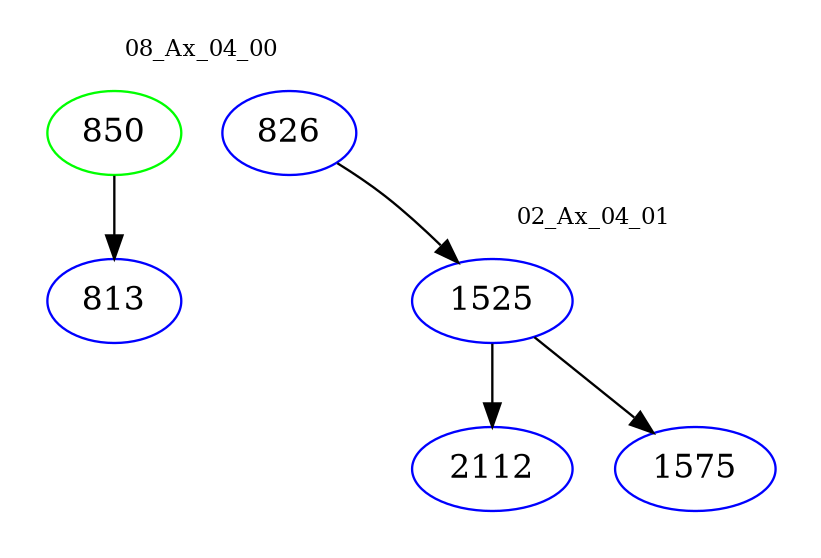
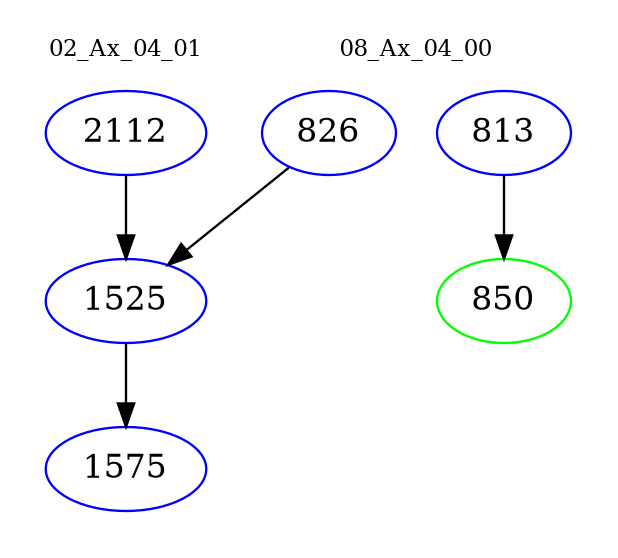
edge "850" -> "813": reversed
edge "1525" -> "2112": reversed
